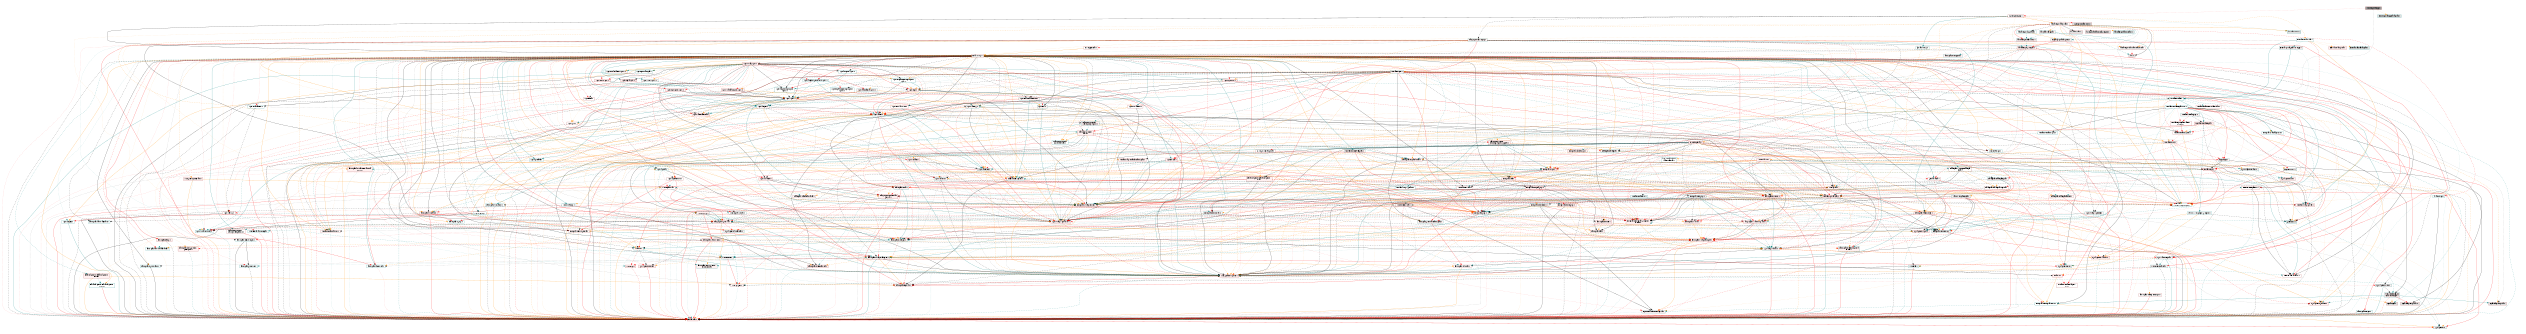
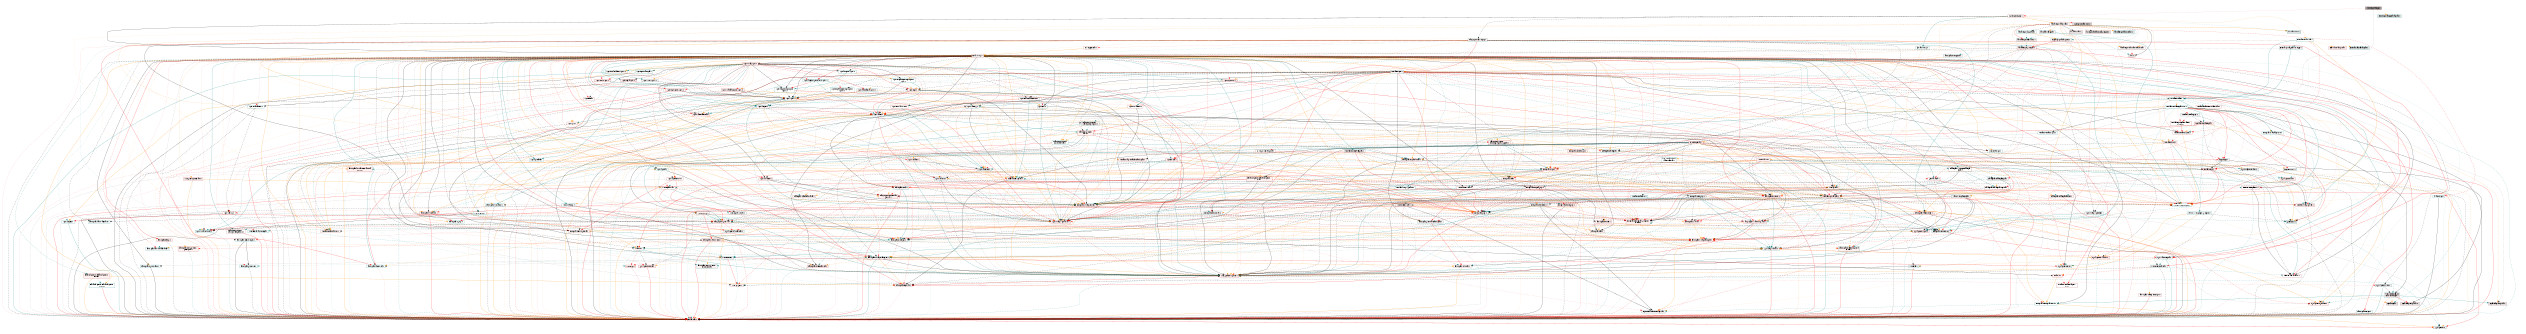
edge "Delegates/MulticastDelegate Base.h" -> "Delegates/IDelegateInstance.h": color darkorange -> teal
